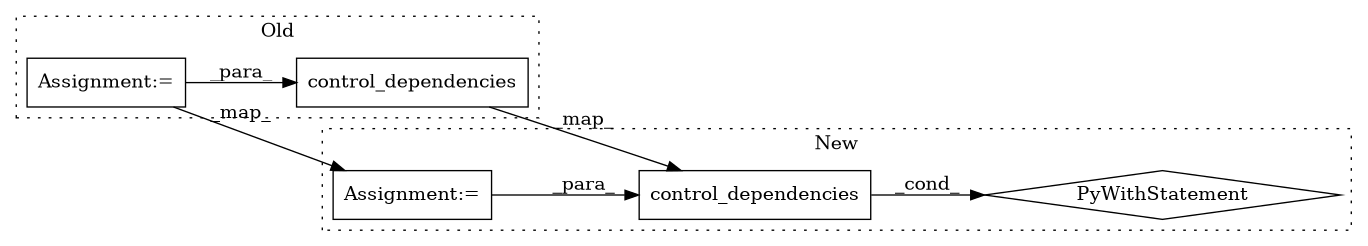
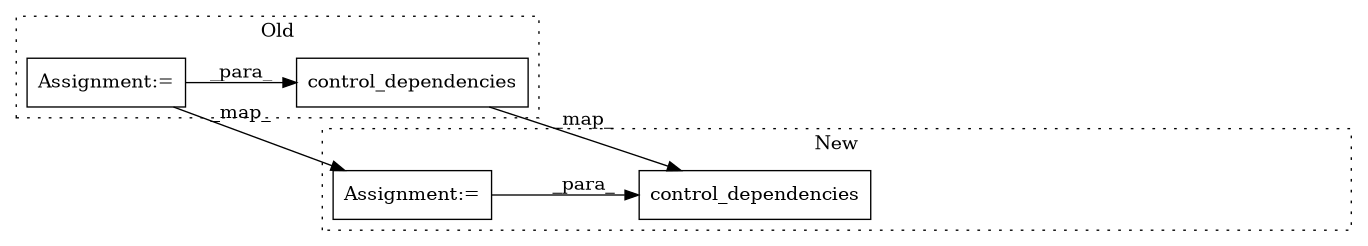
node "PyWithStatement": removed
